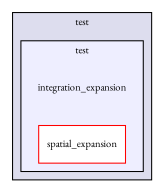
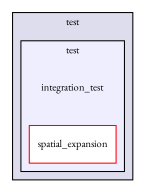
node "integration_expansion": label "integration_expansion" -> "integration_test"
